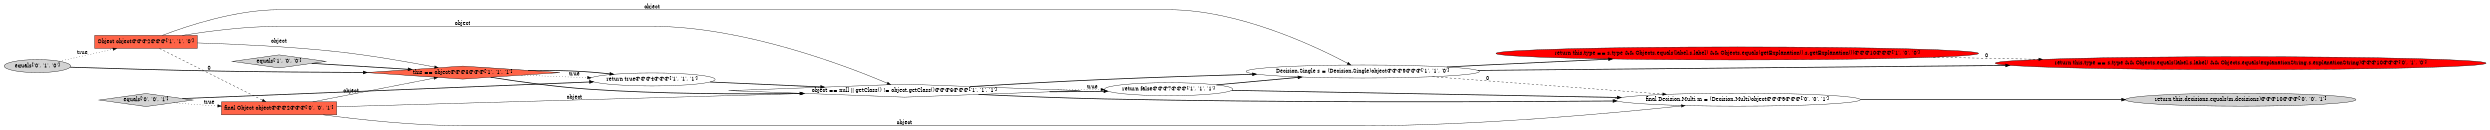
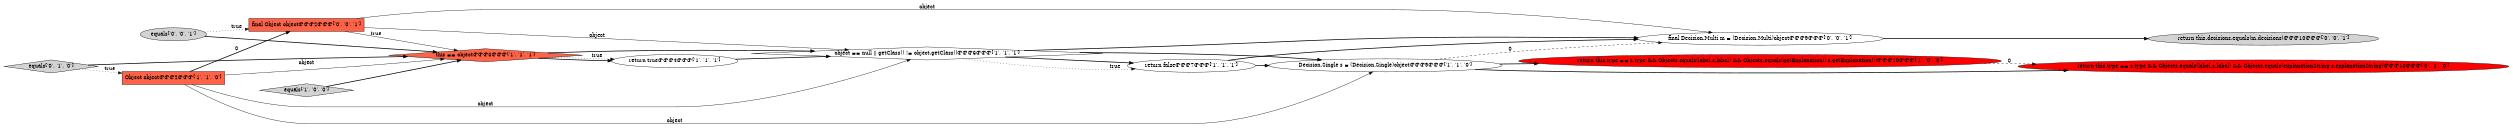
node "equals['0', '1', '0']": shape ellipse -> diamond
edge "Object object@@@2@@@['1', '1', '0']" -> "final Object object@@@2@@@['0', '0', '1']": style dashed -> bold
edge "equals['0', '0', '1']" -> "return true@@@4@@@['1', '1', '1']": now "equals['0', '0', '1']" -> "this == object@@@3@@@['1', '1', '1']"
edge "final Object object@@@2@@@['0', '0', '1']" -> "this == object@@@3@@@['1', '1', '1']": label "object" -> "true"
node "equals['0', '0', '1']": shape diamond -> ellipse
